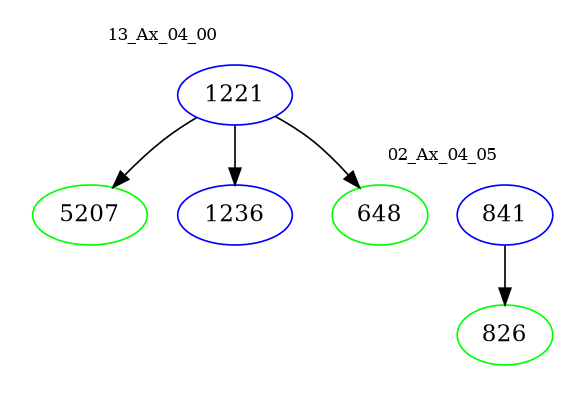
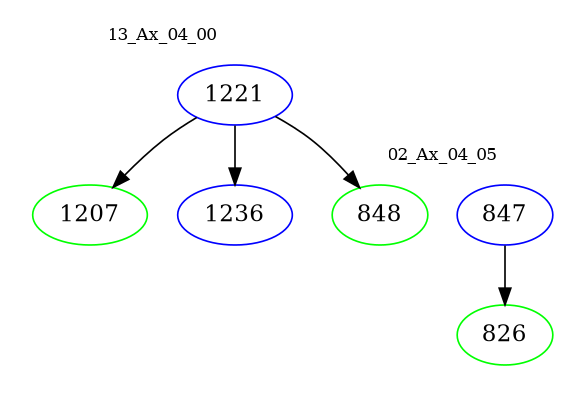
node "5207": label "5207" -> "1207"
node "648": label "648" -> "848"
node "841": label "841" -> "847"
